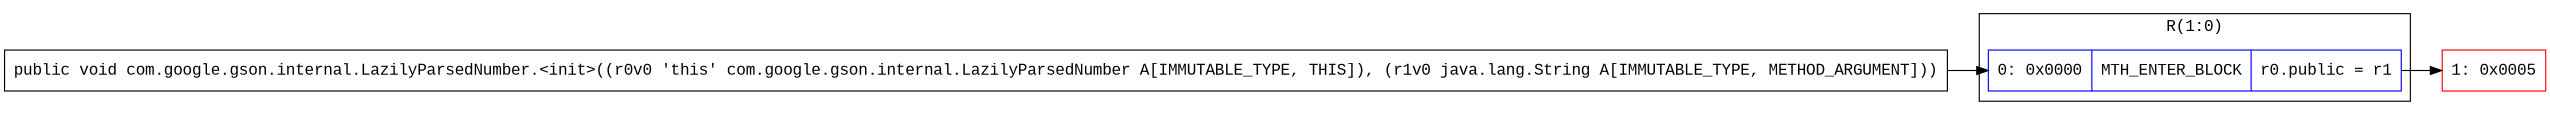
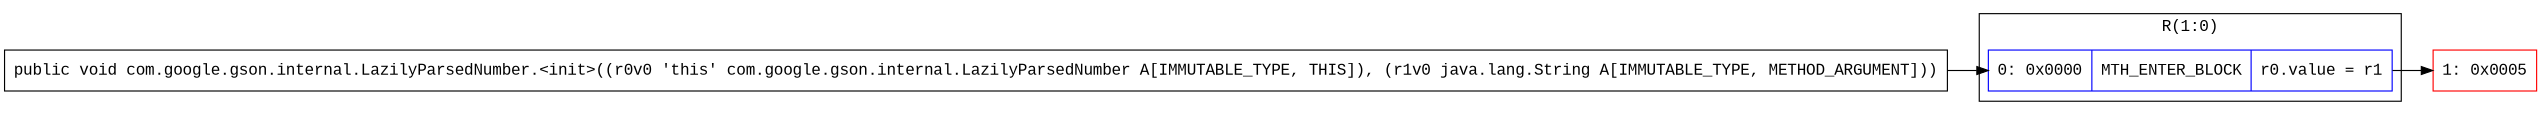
node "0: 0x0000": text "r0.public = r1" -> "r0.value = r1"
